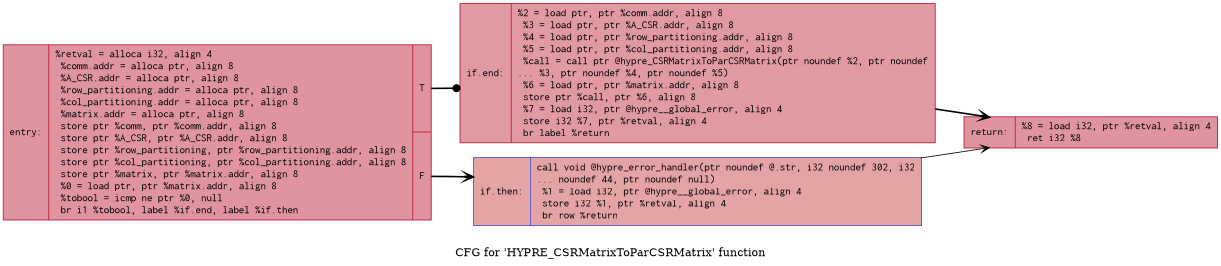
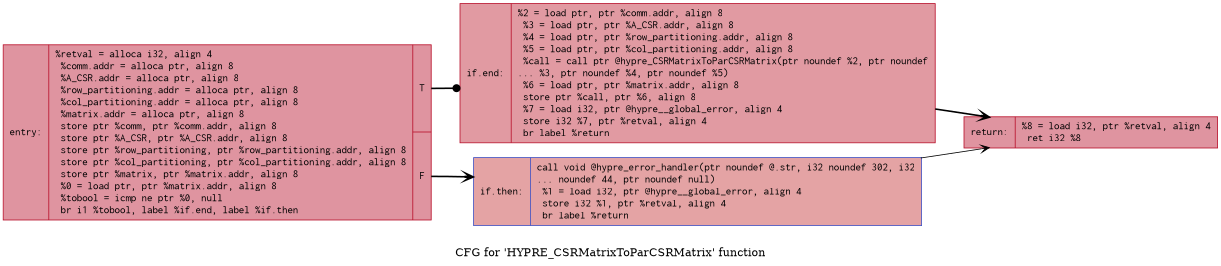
node "if.then:": text "br row %return" -> "br label %return"
